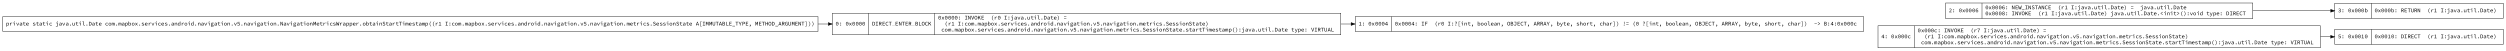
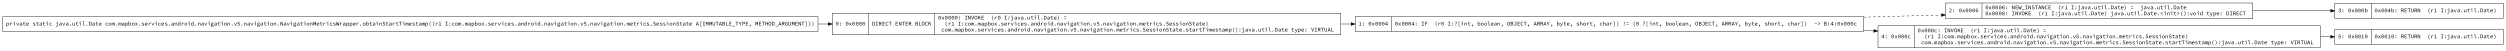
node "3: 0x000b": text "0x000b: RETURN  (r1 I:java.util.Date)" -> "0x004b: RETURN  (r1 I:java.util.Date)"
edge "1: 0x0004" -> "2: 0x0006": added
edge "1: 0x0004" -> "4: 0x000c": added
node "4: 0x000c": text "0x000c: INVOKE  (r7 I:java.util.Date) =" -> "0x000c: INVOKE  (r1 I:java.util.Date) ="
node "5: 0x0010": text "0x0010: DIRECT  (r1 I:java.util.Date)" -> "0x0010: RETURN  (r1 I:java.util.Date)"
